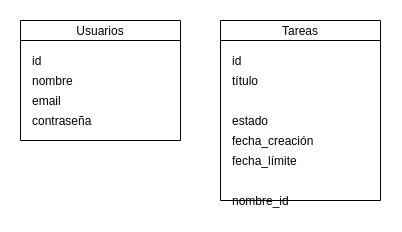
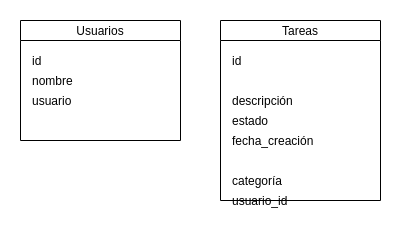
node "título": removed
node "email": label "email" -> "usuario"
node "descripción": added
node "contraseña": removed
node "fecha_límite": removed
node "categoría": added
node "nombre_id": label "nombre_id" -> "usuario_id"
